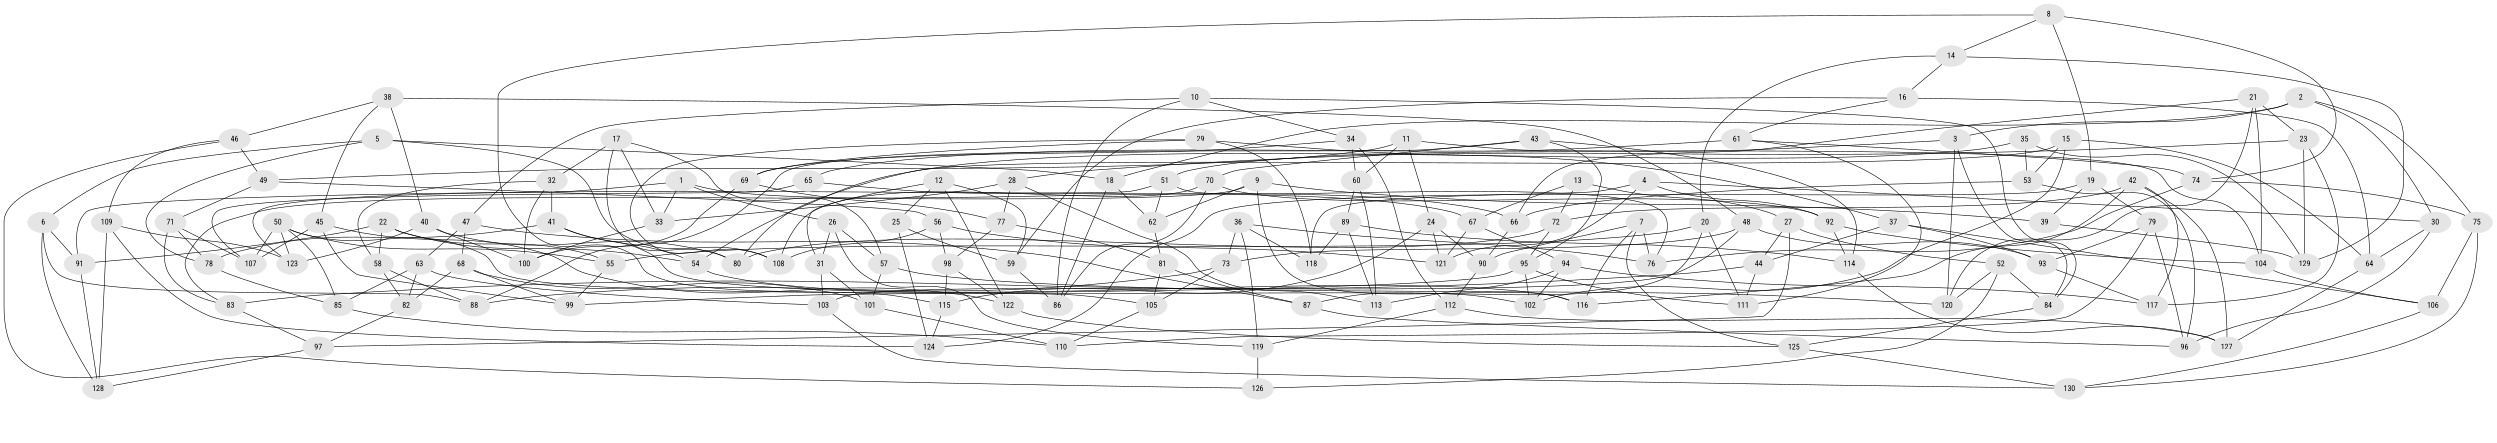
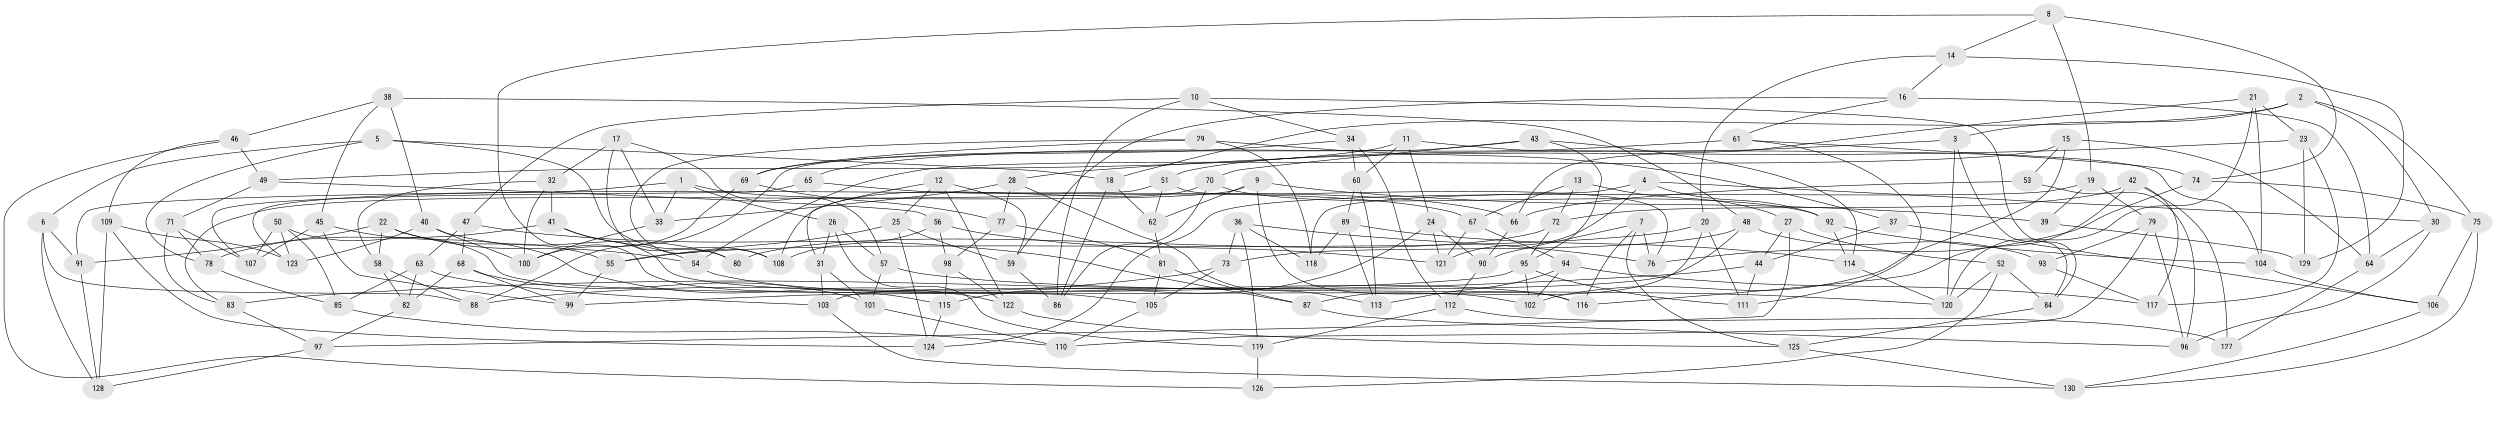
node "35": removed
edge "37" -- "93": removed
edge "50" -- "55": now "25" -- "55"
edge "114" -- "127": now "114" -- "120"
